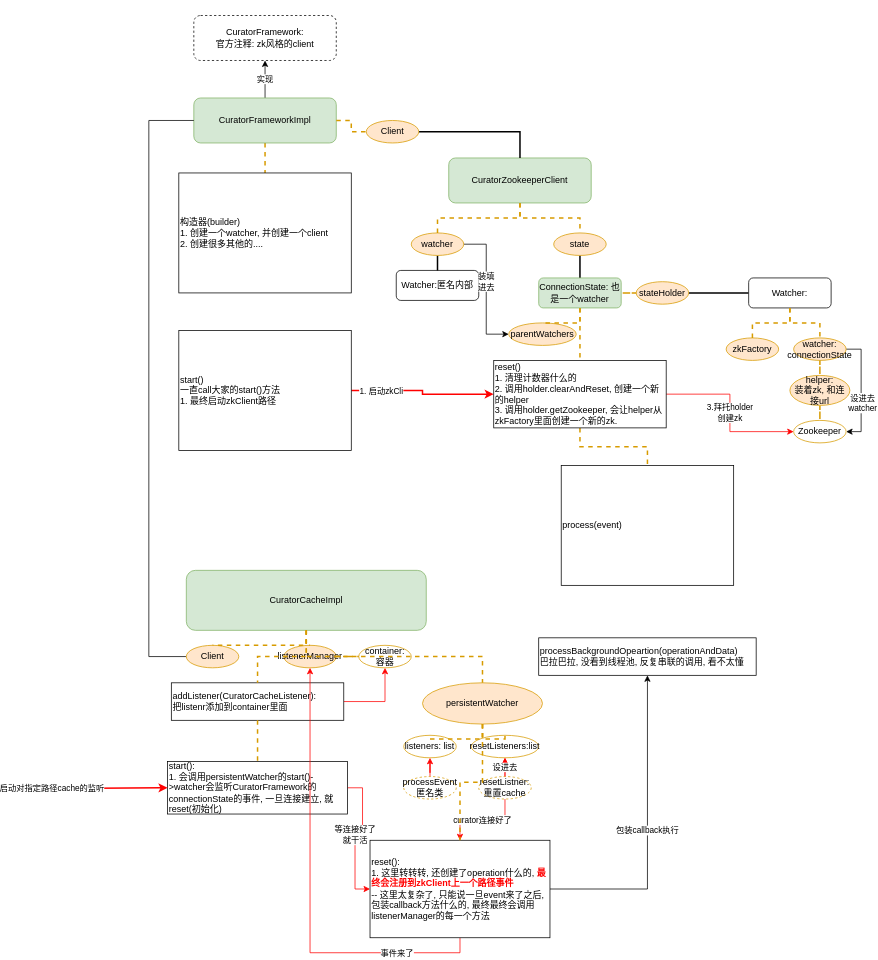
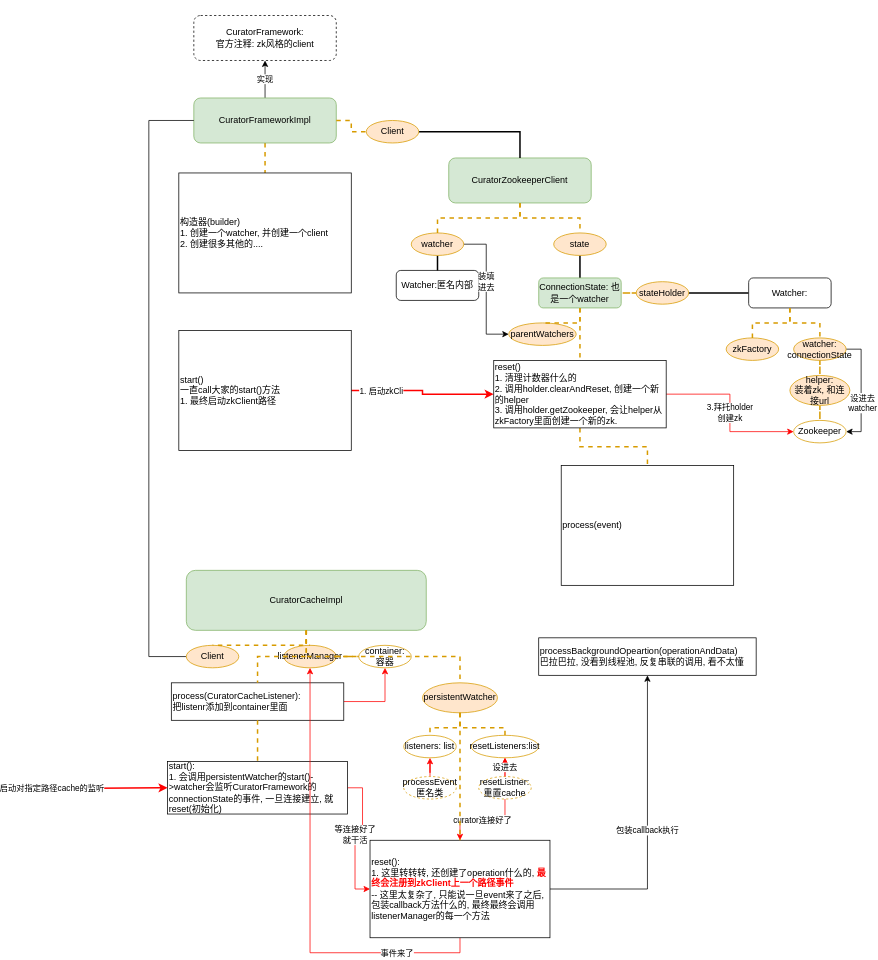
node "addListener(CuratorCacheListener): 把listenr添加到container里面": label "addListener(CuratorCacheListener): 把listenr添加到container里面" -> "process(CuratorCacheListener): 把listenr添加到container里面"
node "persistentWatcher": size 120x41 -> 75x30
